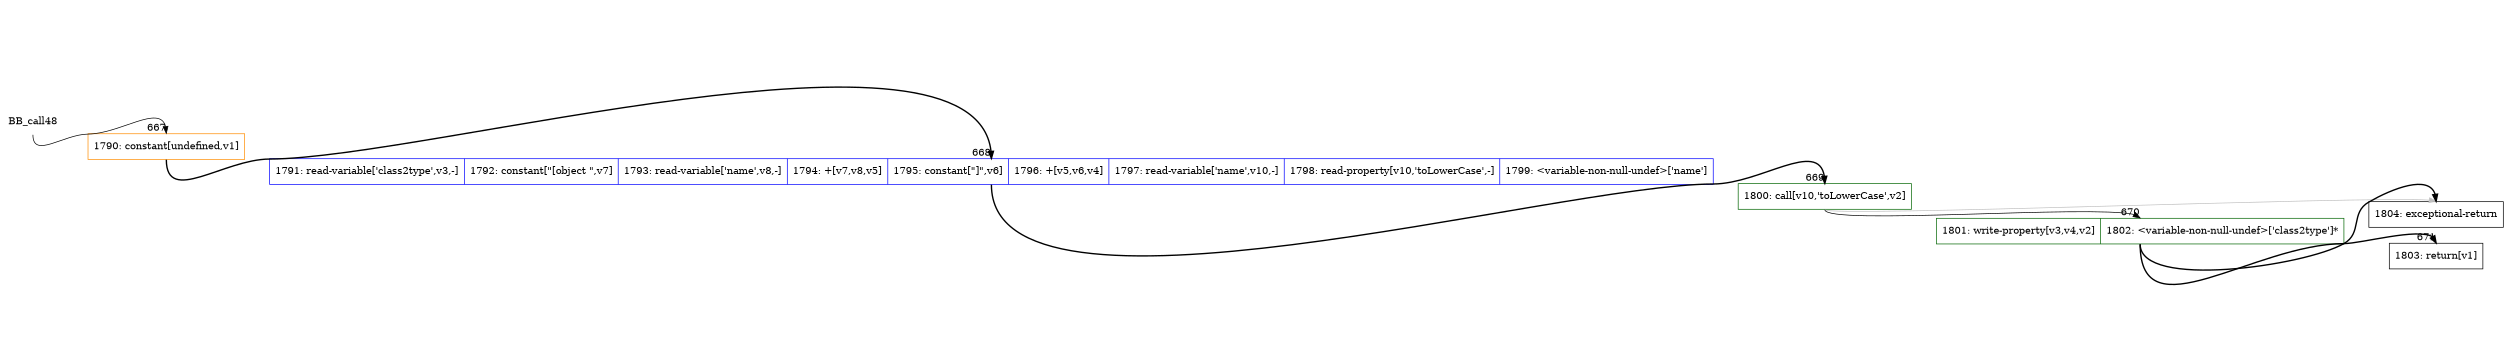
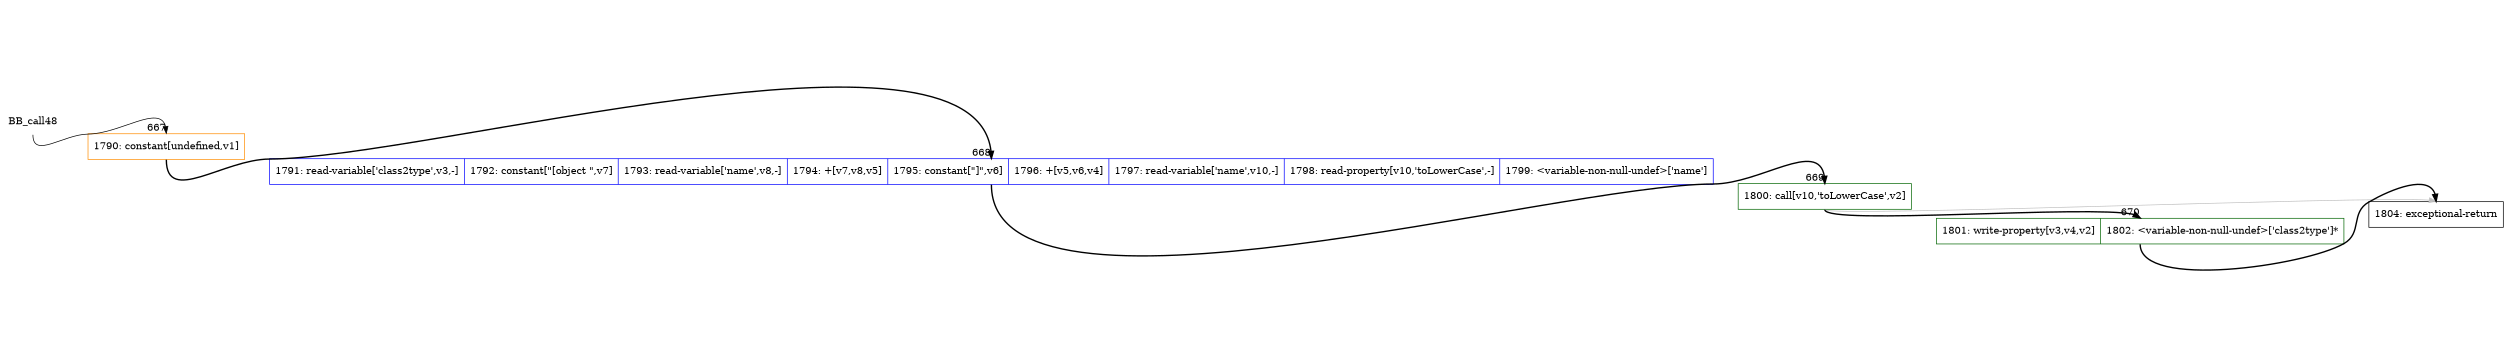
edge "1800: call[v10,'toLowerCase',v2]" -> "1801: write-property[v3,v4,v2]": style solid -> bold
node "1803: return[v1]": removed
